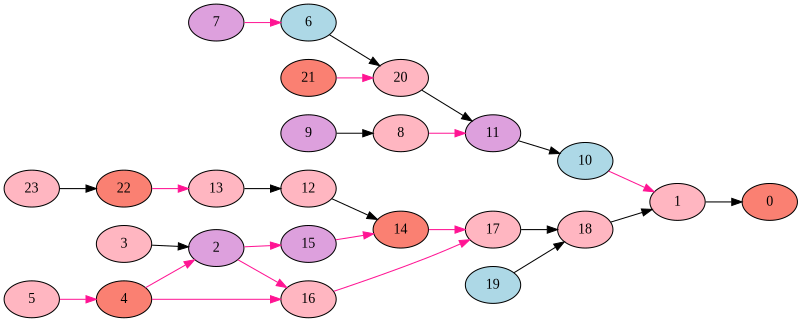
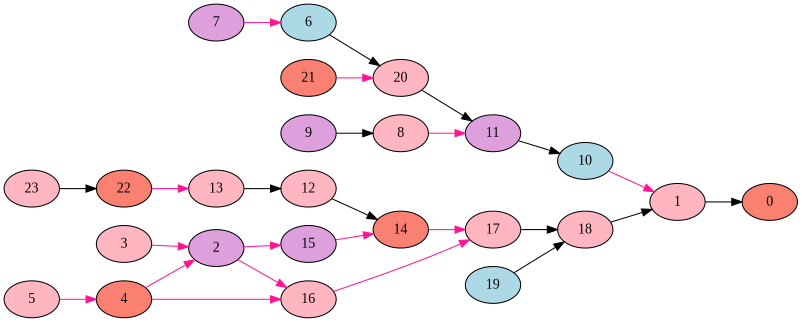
edge "3" -> "2": color black -> deeppink
